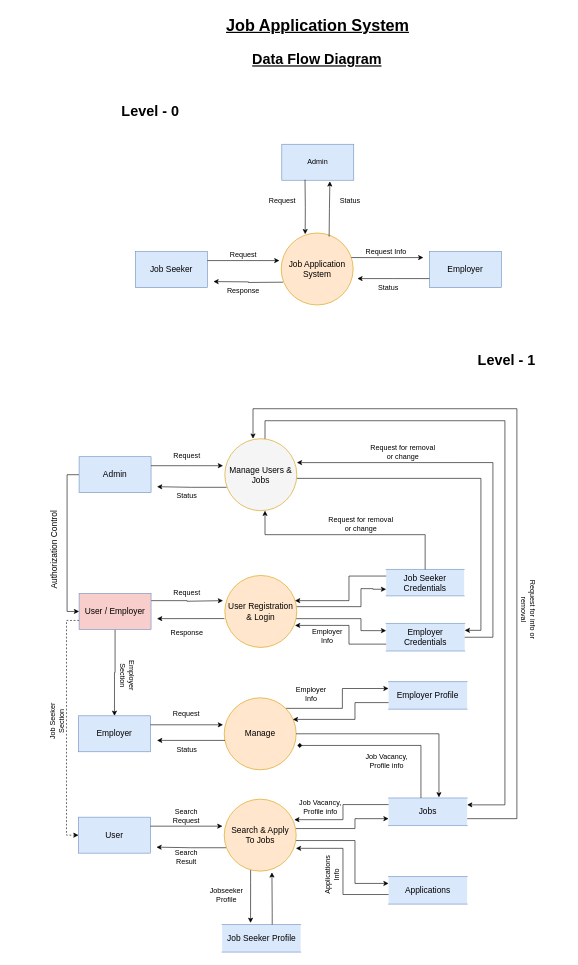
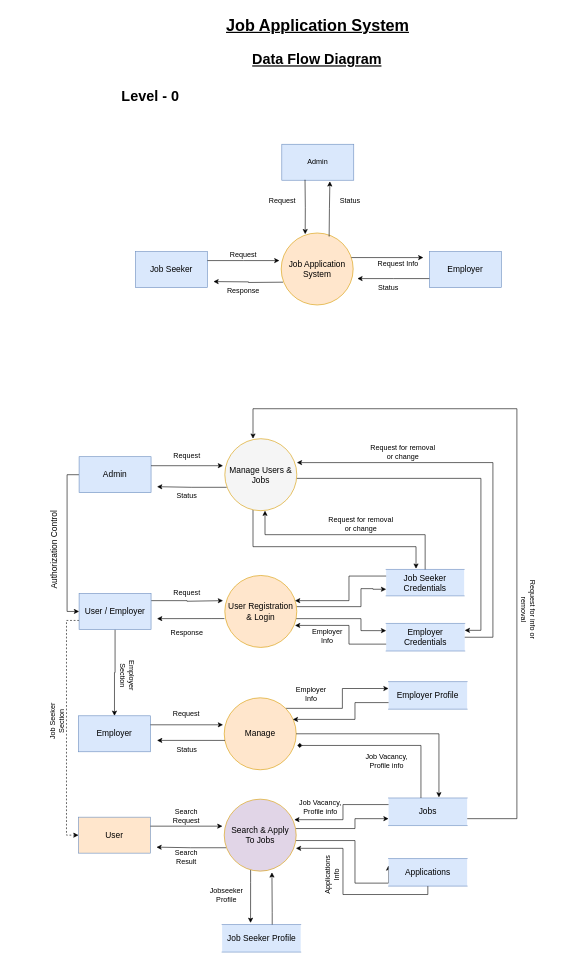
node "Level - 0": moved (150, 111) -> (150, 96)
node "Request Info": moved (386, 252) -> (398, 264)
node "Level - 1": removed
edge "Manage Users & Jobs" -> "Job Seeker Credentials": added
node "User / Employer": fillcolor #f8cecc -> #dae8fc
edge "Manage Users & Jobs" -> "Jobs": removed
node "User": fillcolor #dae8fc -> #ffe6cc
node "Search & Apply To Jobs": fillcolor #ffe6cc -> #e1d5e7
node "Applications": moved (428, 891) -> (428, 873)
